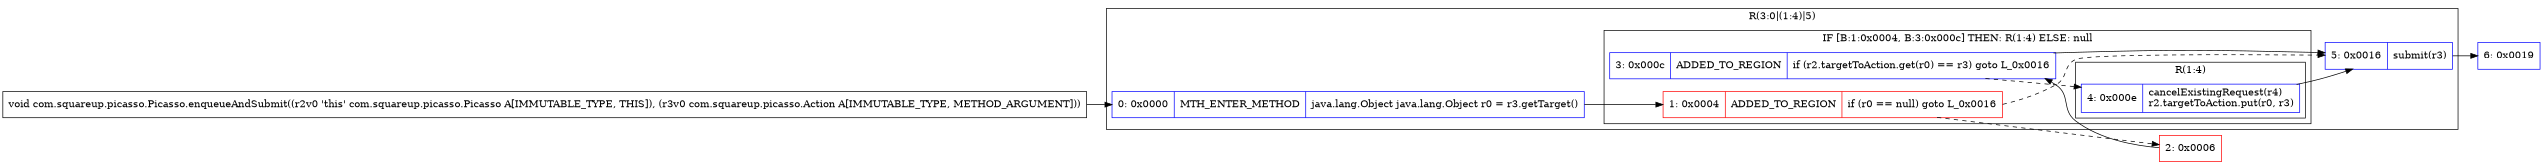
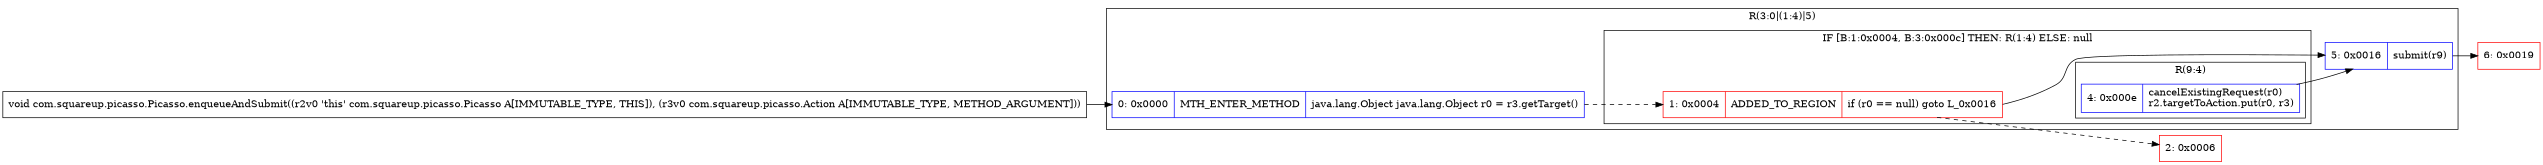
edge "1: 0x0004" -> "5: 0x0016": style dashed -> solid
node "5: 0x0016": text "submit(r3)" -> "submit(r9)"
node "6: 0x0019": color blue -> red
node "3: 0x000c": removed
cluster "R(1:4)": label "R(1:4)" -> "R(9:4)"
node "4: 0x000e": text "cancelExistingRequest(r4)" -> "cancelExistingRequest(r0)"
edge "0: 0x0000" -> "1: 0x0004": style solid -> dashed
